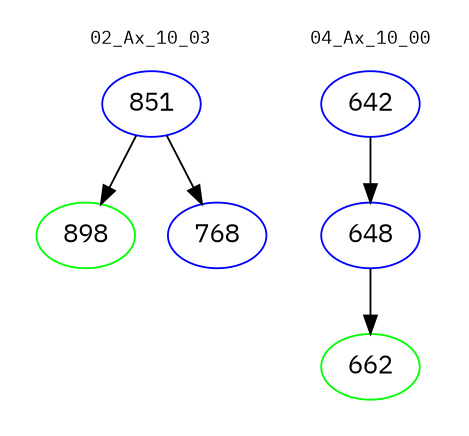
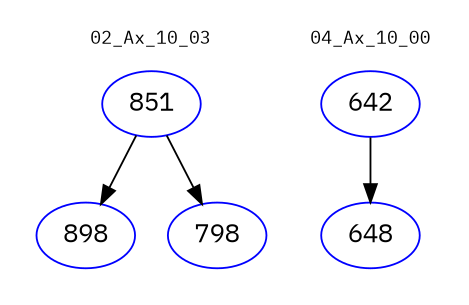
node "898": color green -> blue
node "768": label "768" -> "798"
node "662": removed
